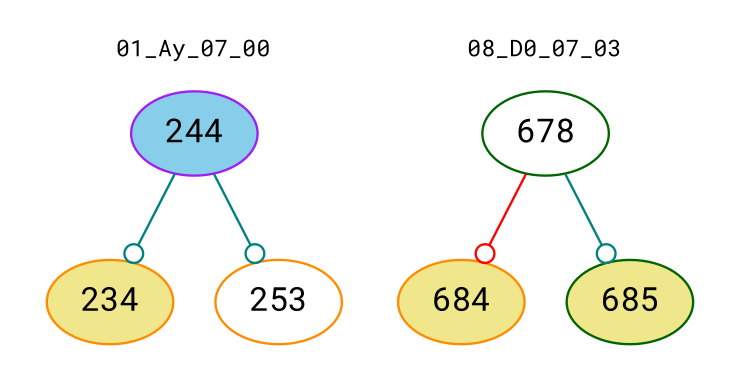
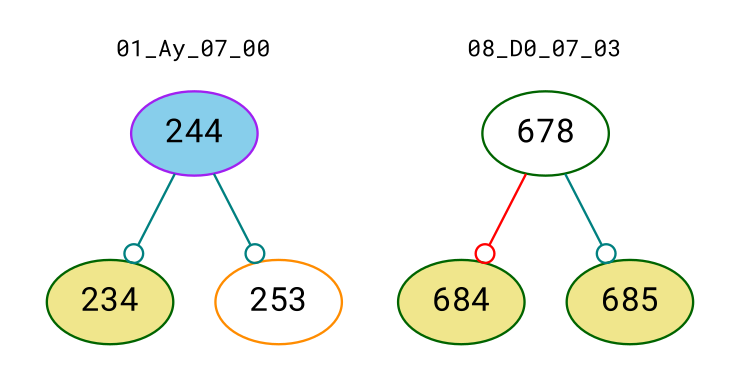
node "234": color darkorange -> darkgreen
node "684": color darkorange -> darkgreen
